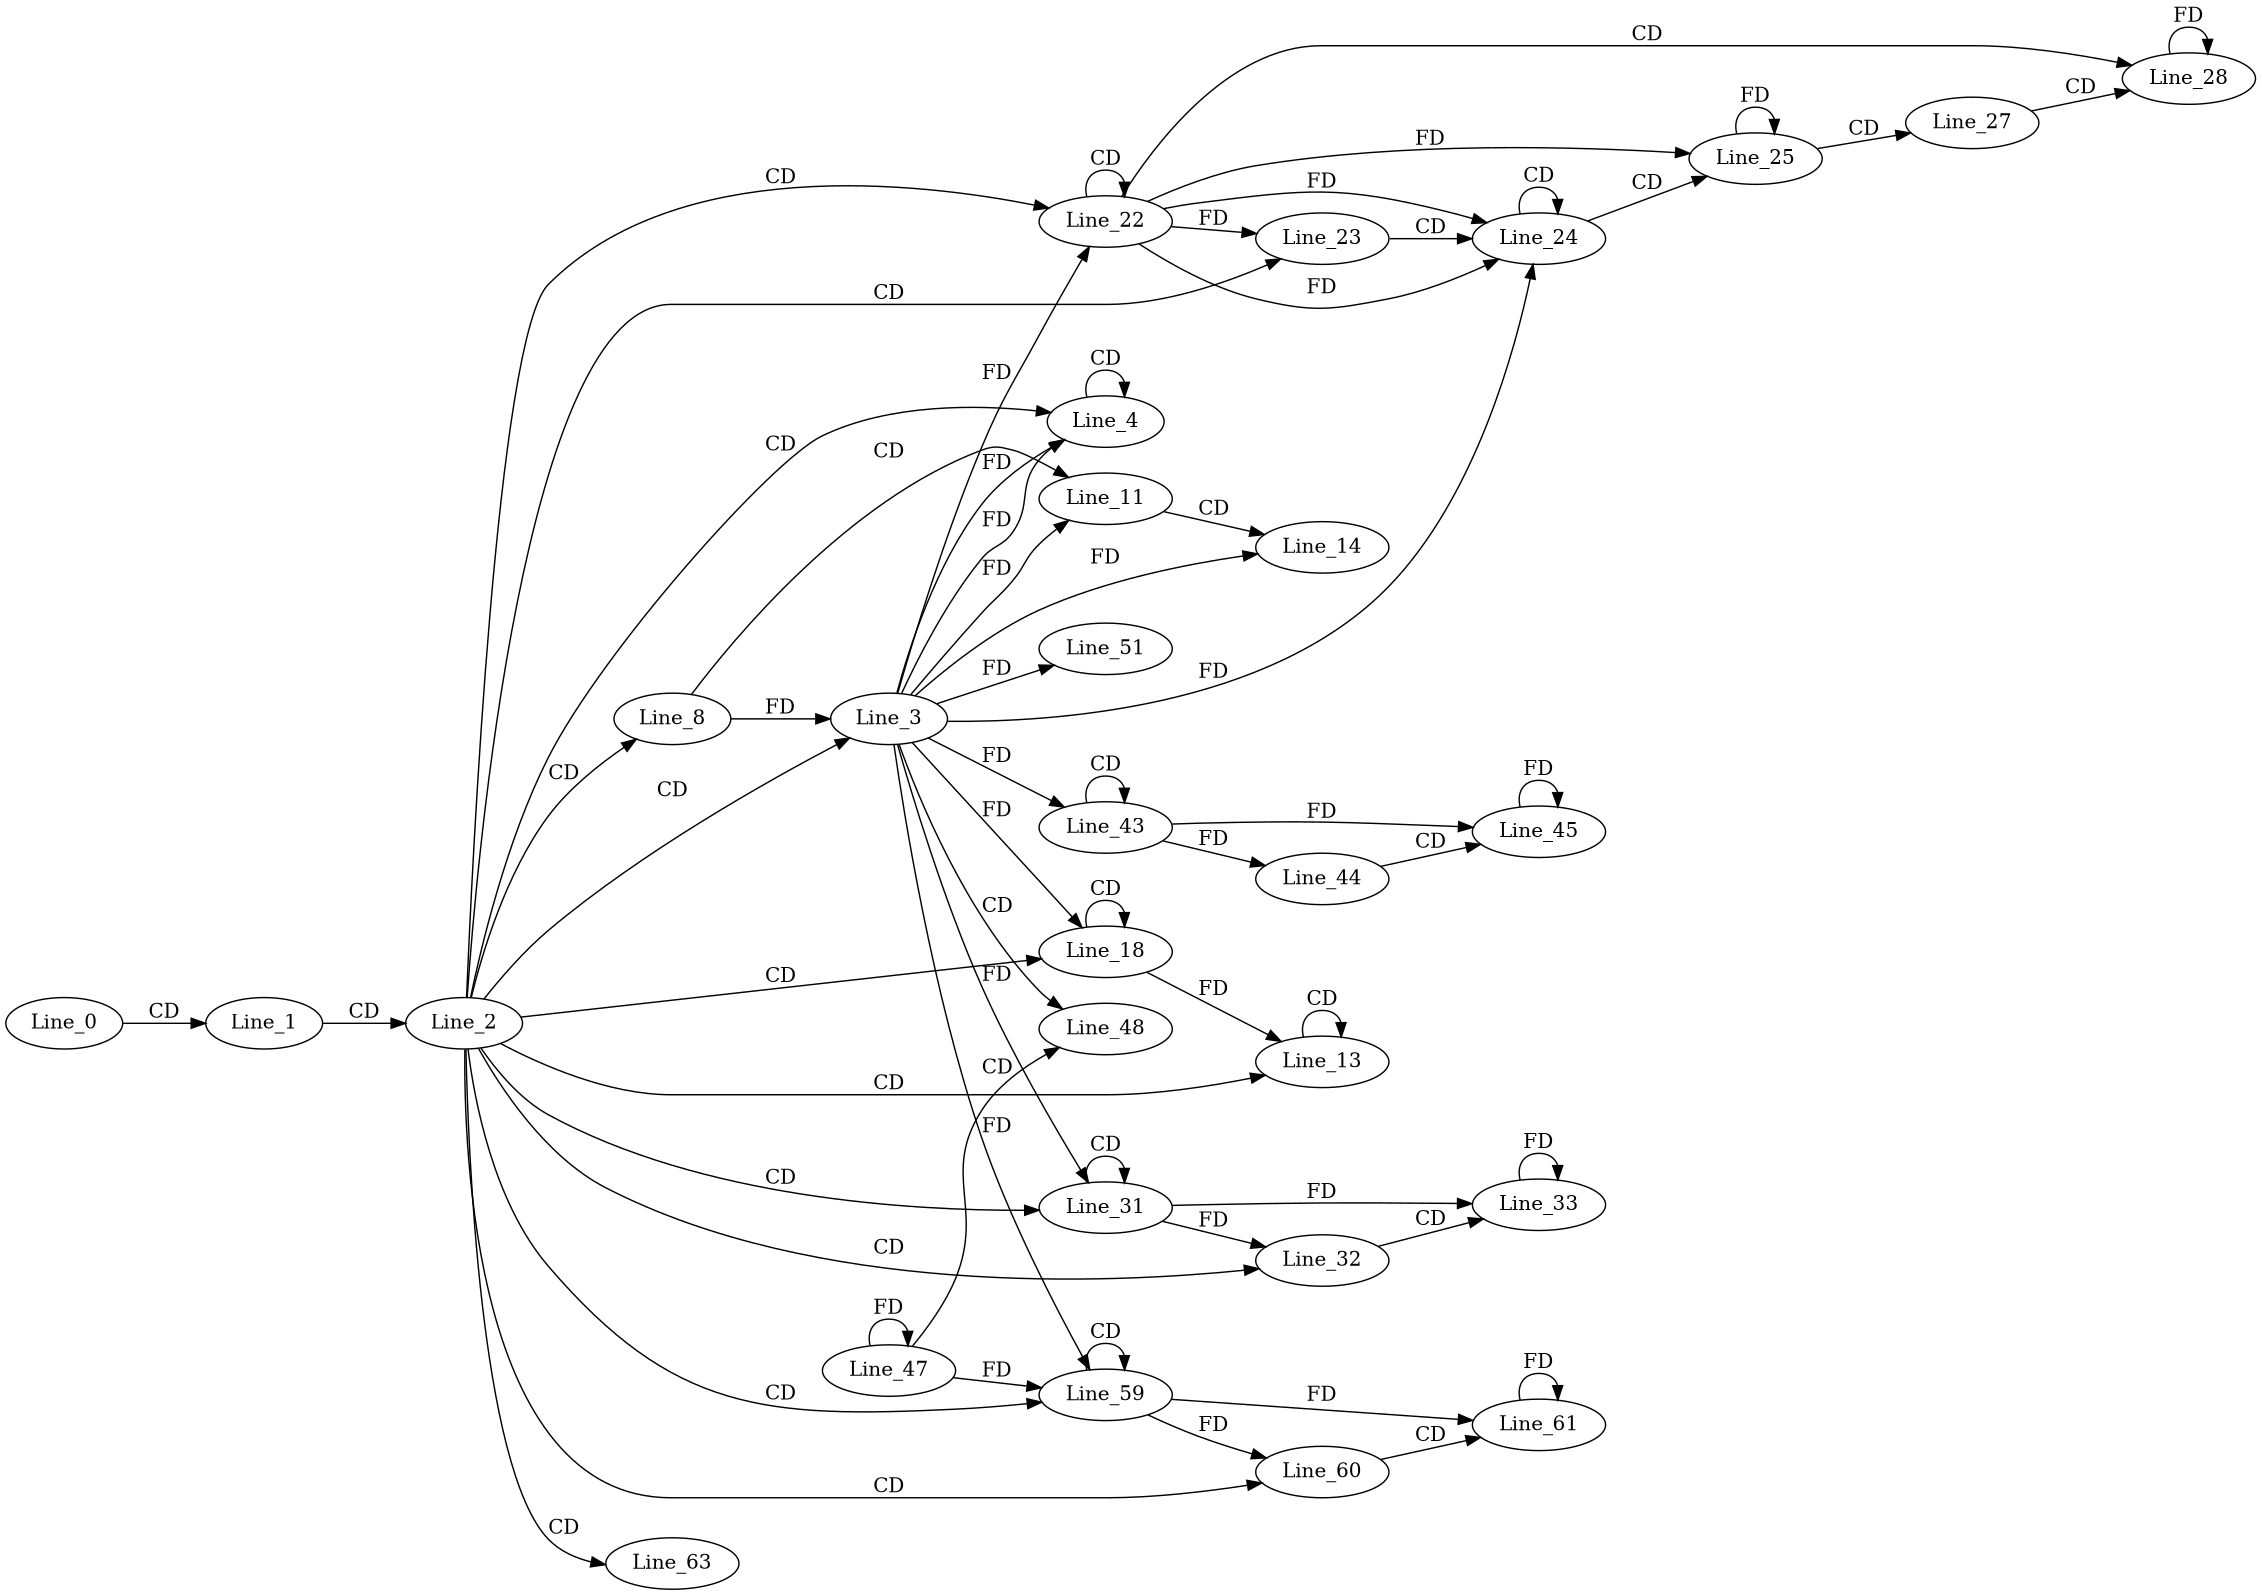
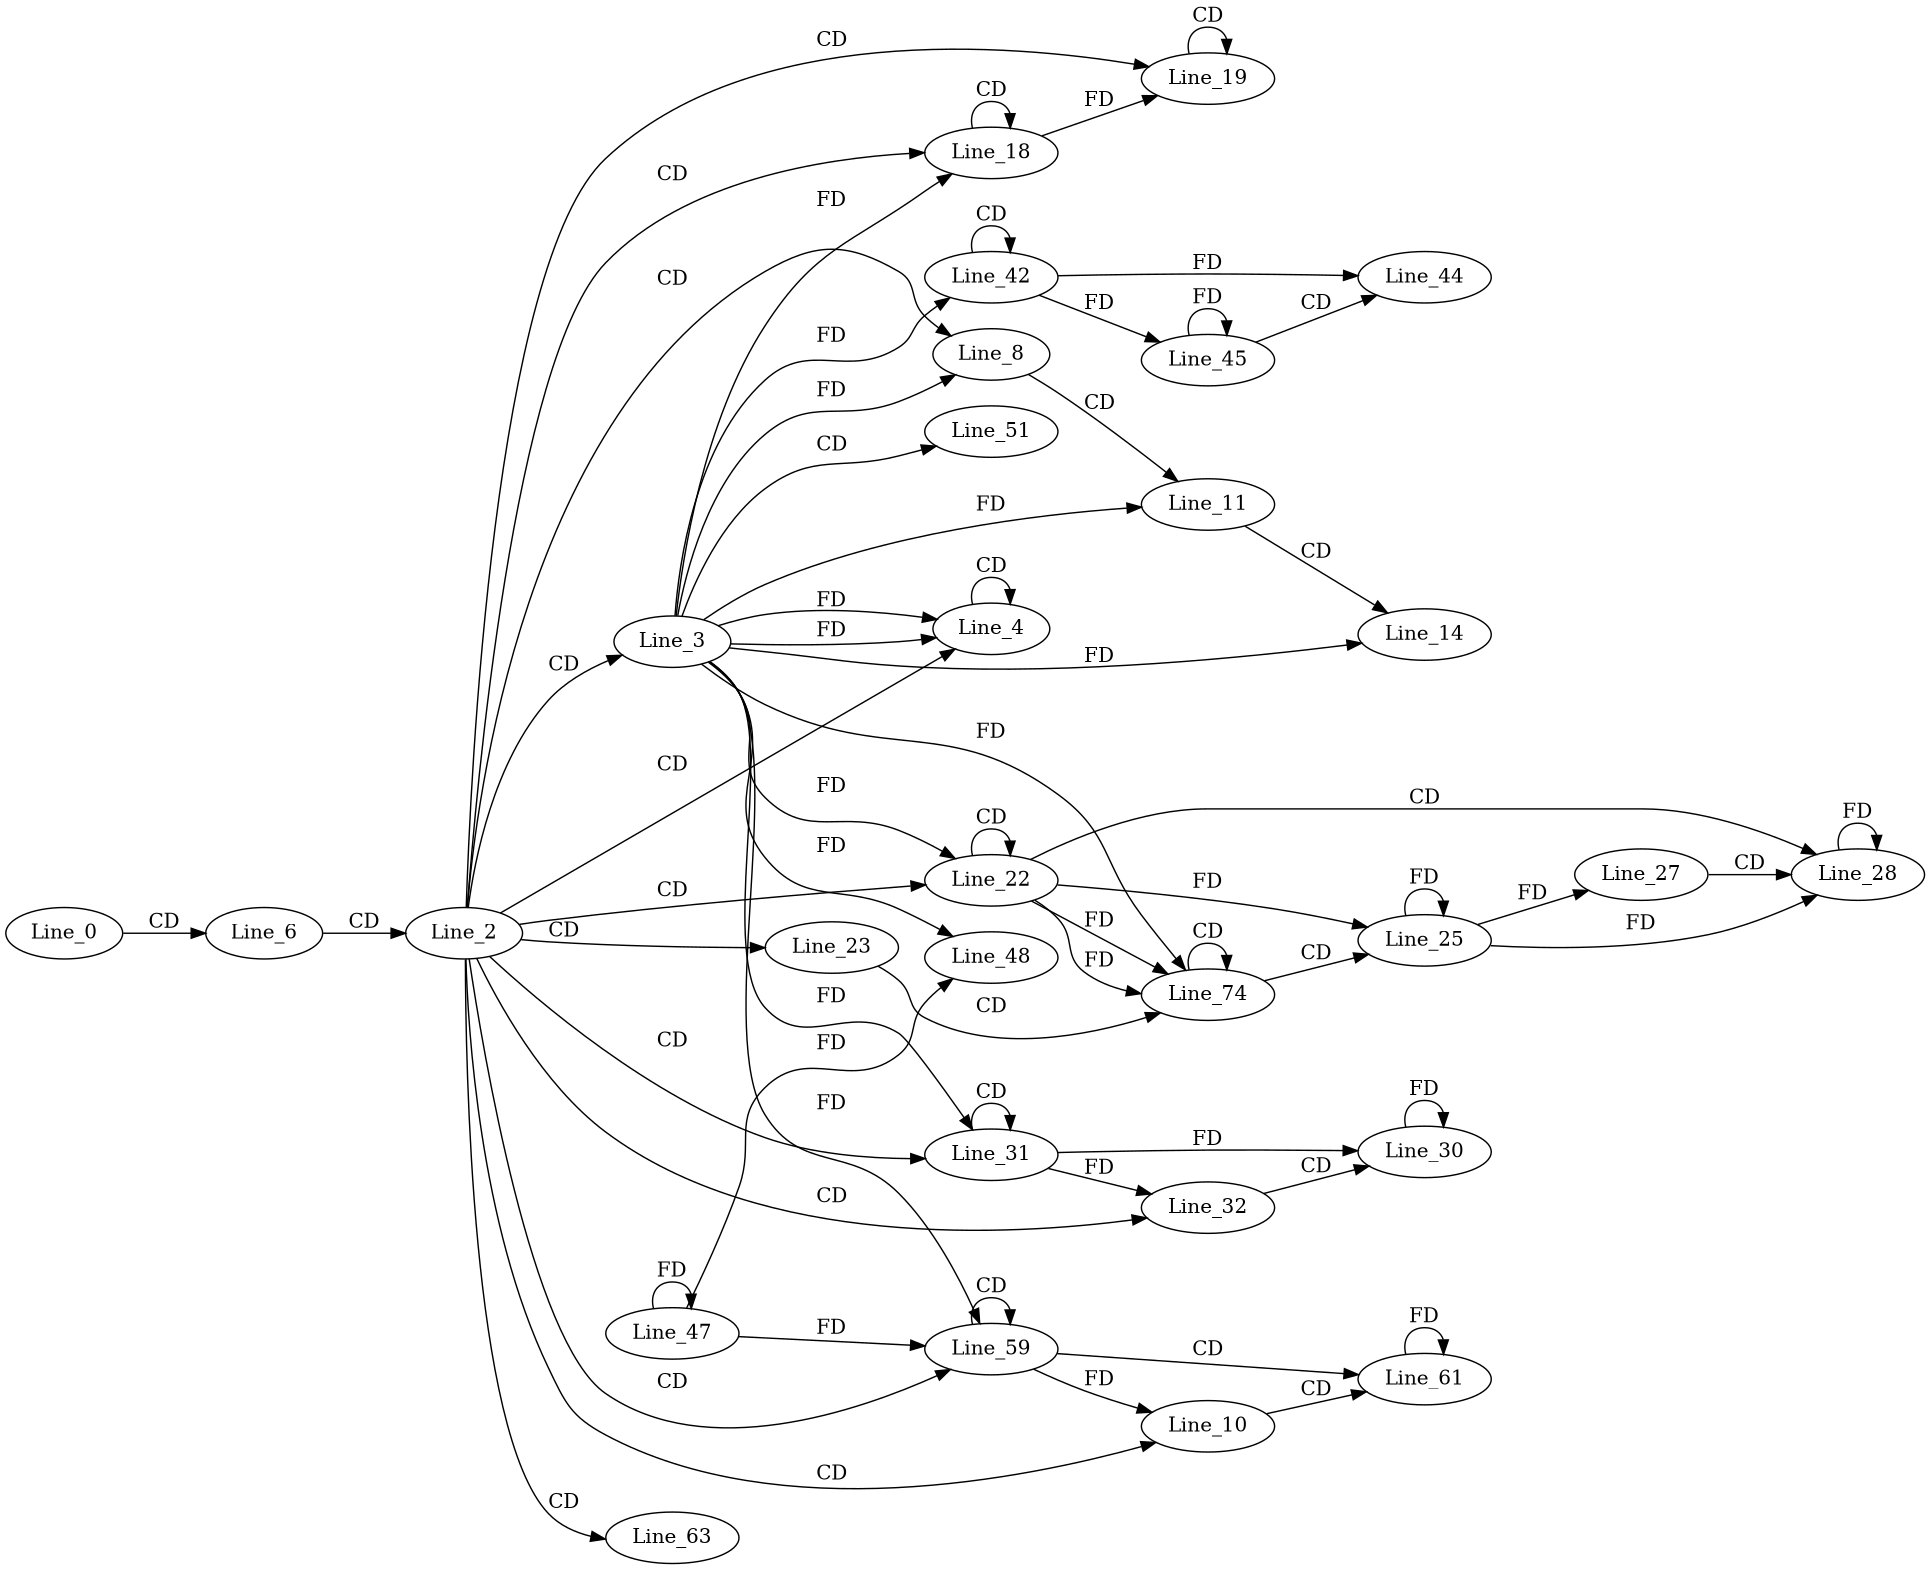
edge "Line_25" -> "Line_27": label "CD" -> "FD"
edge "Line_22" -> "Line_23": removed, label "FD"
node "Line_24": label "Line_24" -> "Line_74"
edge "Line_3" -> "Line_51": label "FD" -> "CD"
edge "Line_8" -> "Line_3": reversed
node "Line_43": label "Line_43" -> "Line_42"
edge "Line_44" -> "Line_45": reversed
edge "Line_3" -> "Line_48": label "CD" -> "FD"
edge "Line_25" -> "Line_28": added, label "FD"
node "Line_1": label "Line_1" -> "Line_6"
node "Line_13": label "Line_13" -> "Line_19"
edge "Line_47" -> "Line_48": label "CD" -> "FD"
node "Line_33": label "Line_33" -> "Line_30"
edge "Line_59" -> "Line_61": label "FD" -> "CD"
node "Line_60": label "Line_60" -> "Line_10"
